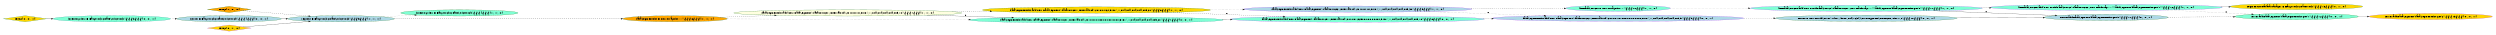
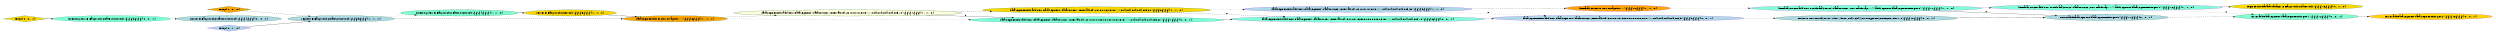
node "listDataSources = new ArrayList<>()@@@10@@@['1', '1', '0']": fillcolor aquamarine -> orange
node "server = EasyMock.niceMock()@@@5@@@['1', '1', '0']": added
edge "server = EasyMock.createStrictMock()@@@4@@@['0', '0', '1']" -> "request = EasyMock.createStrictMock()@@@5@@@['1', '1', '1']": removed
node "setUp['0', '1', '0']": fillcolor gold -> lightblue
